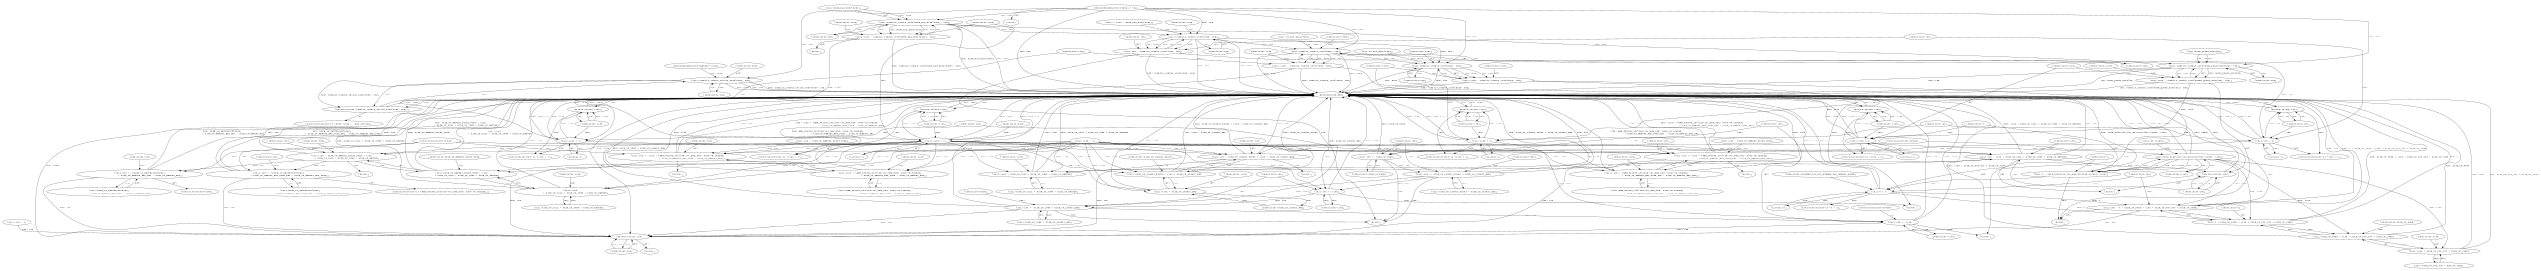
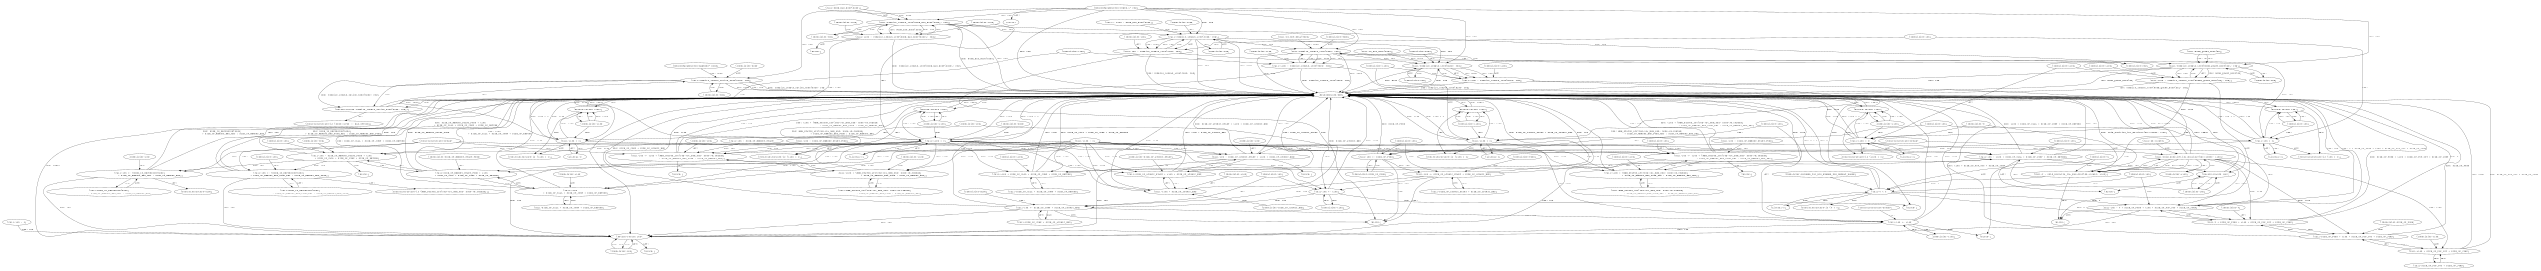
node "(Call,len = SIZE_OP_MEMORY_START)": added
edge "(Call,tlen + SIZE_OP_ATOMIC_END)" -> "(Identifier,SIZE_OP_ATOMIC_END)": removed, label "CFG:"
node "(Call,SIZE_OP_POP_OUT + RET_OP_JUMP)": label "(Call,SIZE_OP_POP_OUT + RET_OP_JUMP)" -> "(Call,SIZE_OP_POP_OUT + SIZE_OP_JUMP)"
